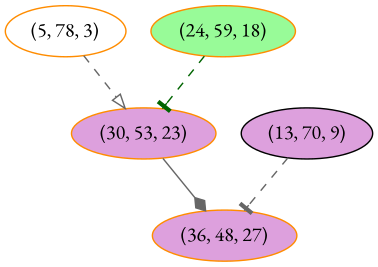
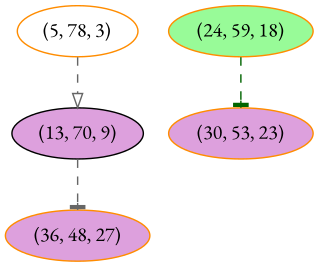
edge "(5, 78, 3)" -> "(30, 53, 23)": now "(5, 78, 3)" -> "(13, 70, 9)"
edge "(30, 53, 23)" -> "(36, 48, 27)": removed
